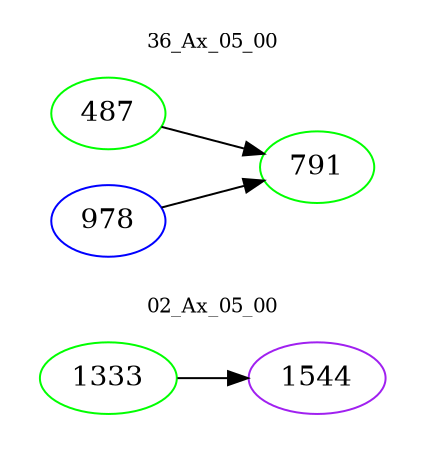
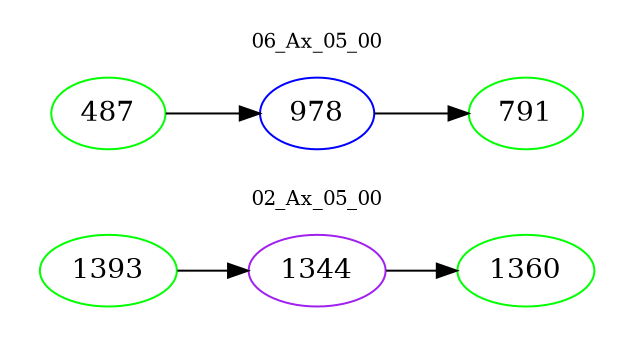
cluster "36_Ax_05_00": label "36_Ax_05_00" -> "06_Ax_05_00"
edge "487" -> "791": now "487" -> "978"
node "1360": added
node "1333": label "1333" -> "1393"
node "1544": label "1544" -> "1344"
